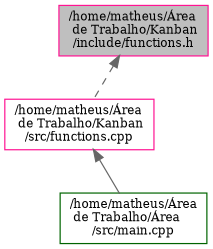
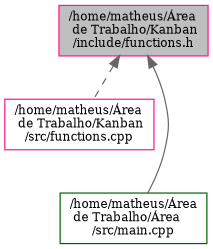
edge "/home/matheus/Área de Trabalho/Área /src/main.cpp" -> "/home/matheus/Área de Trabalho/Kanban /src/functions.cpp": now "/home/matheus/Área de Trabalho/Área /src/main.cpp" -> "/home/matheus/Área de Trabalho/Kanban /include/functions.h"
